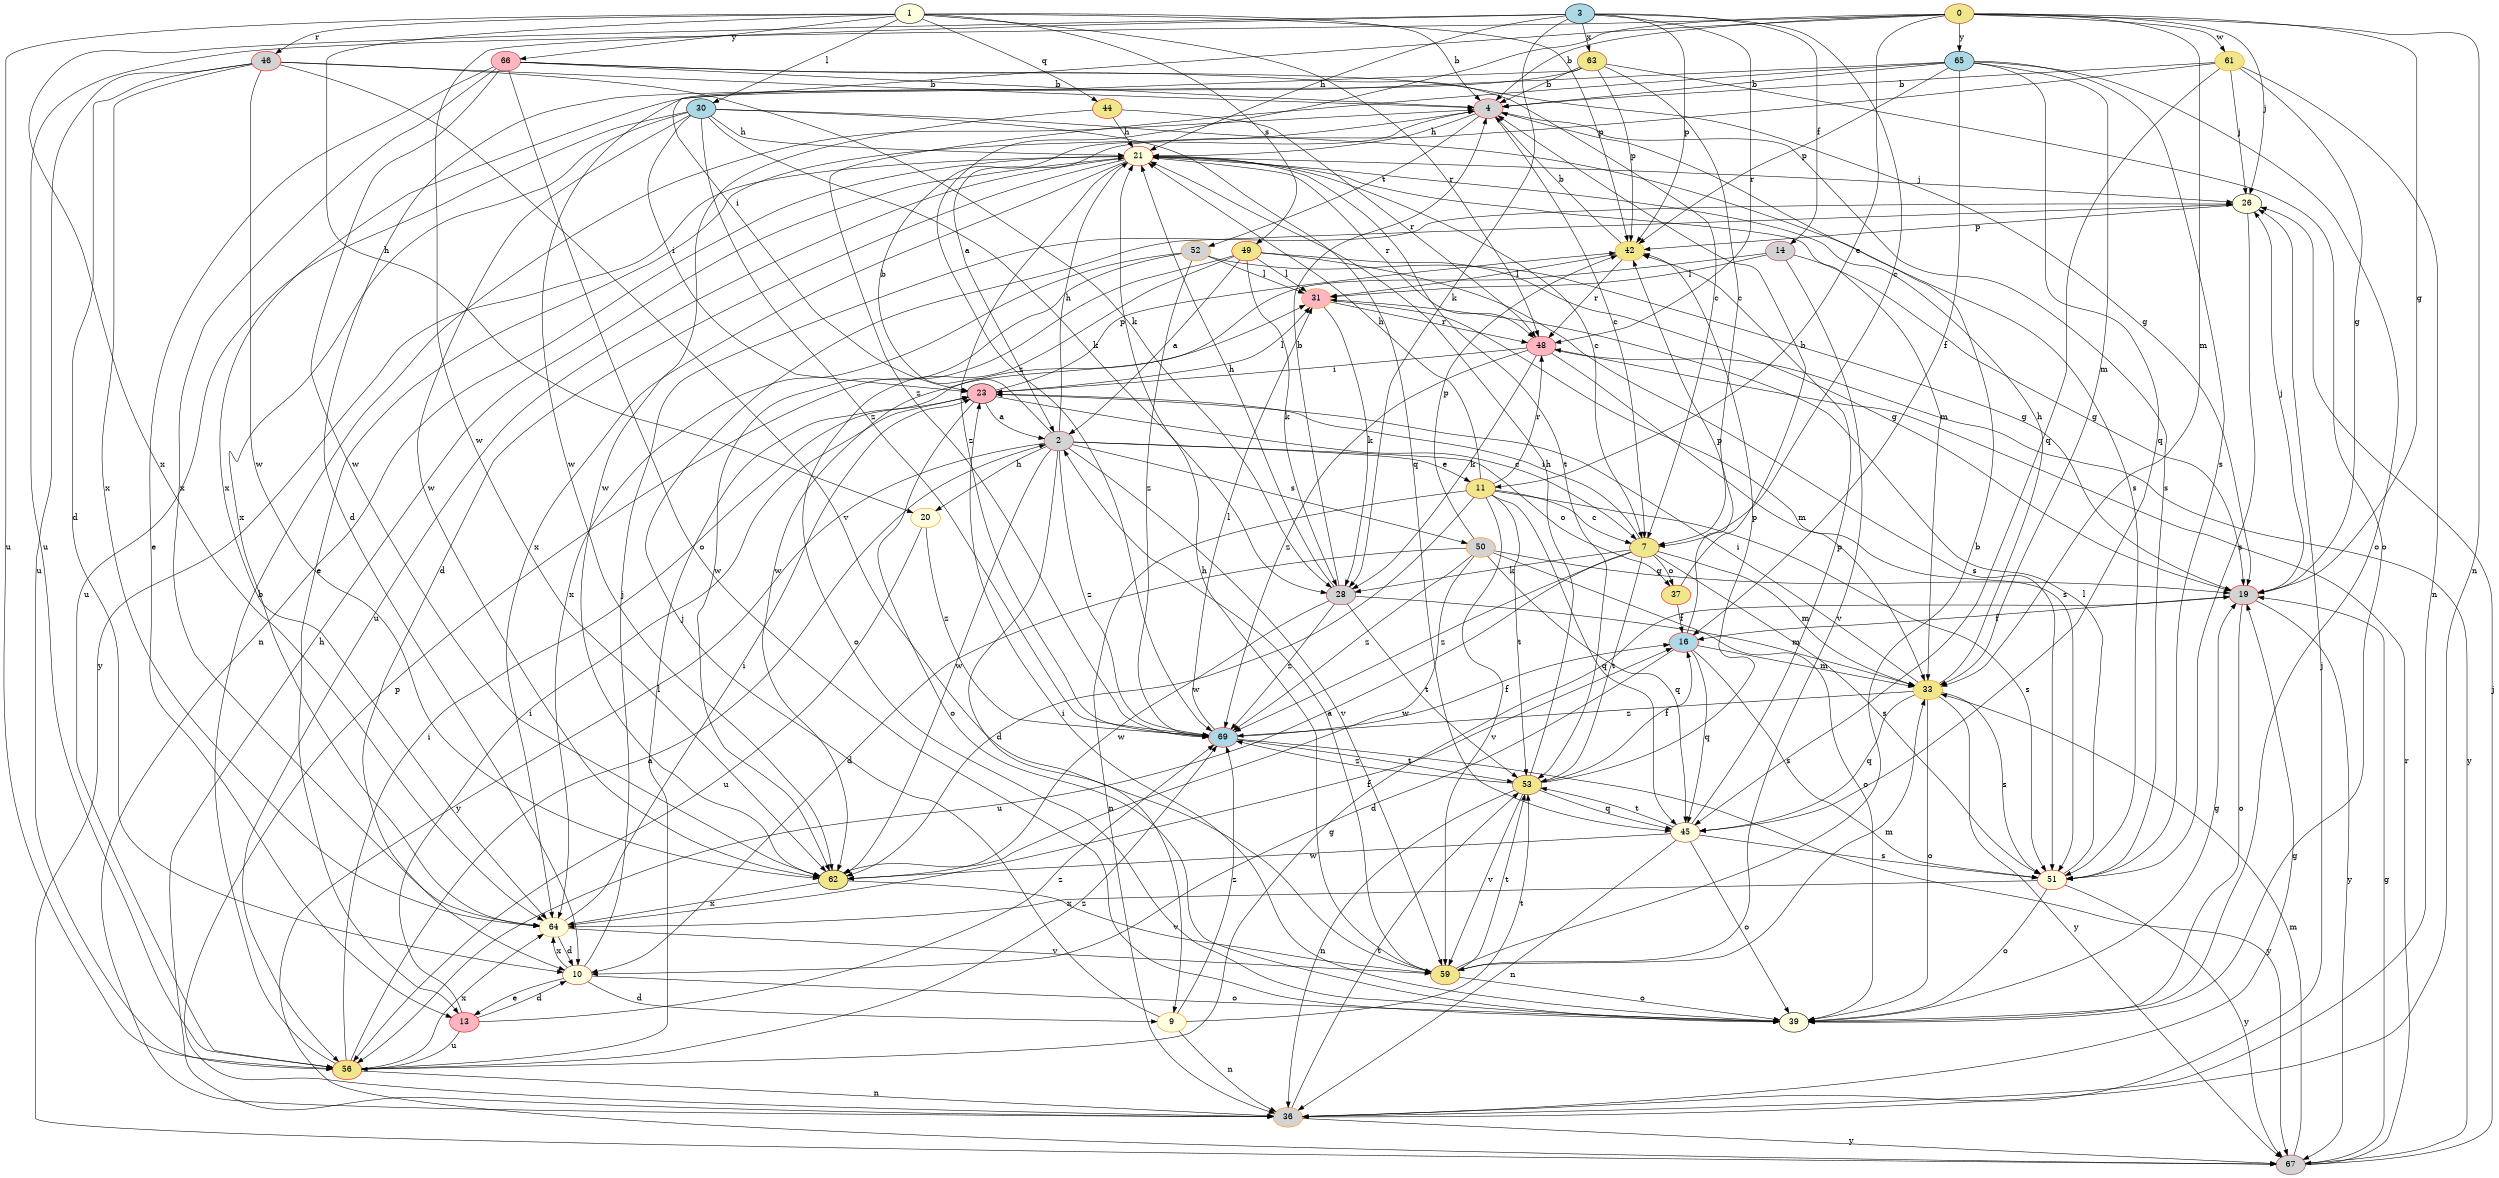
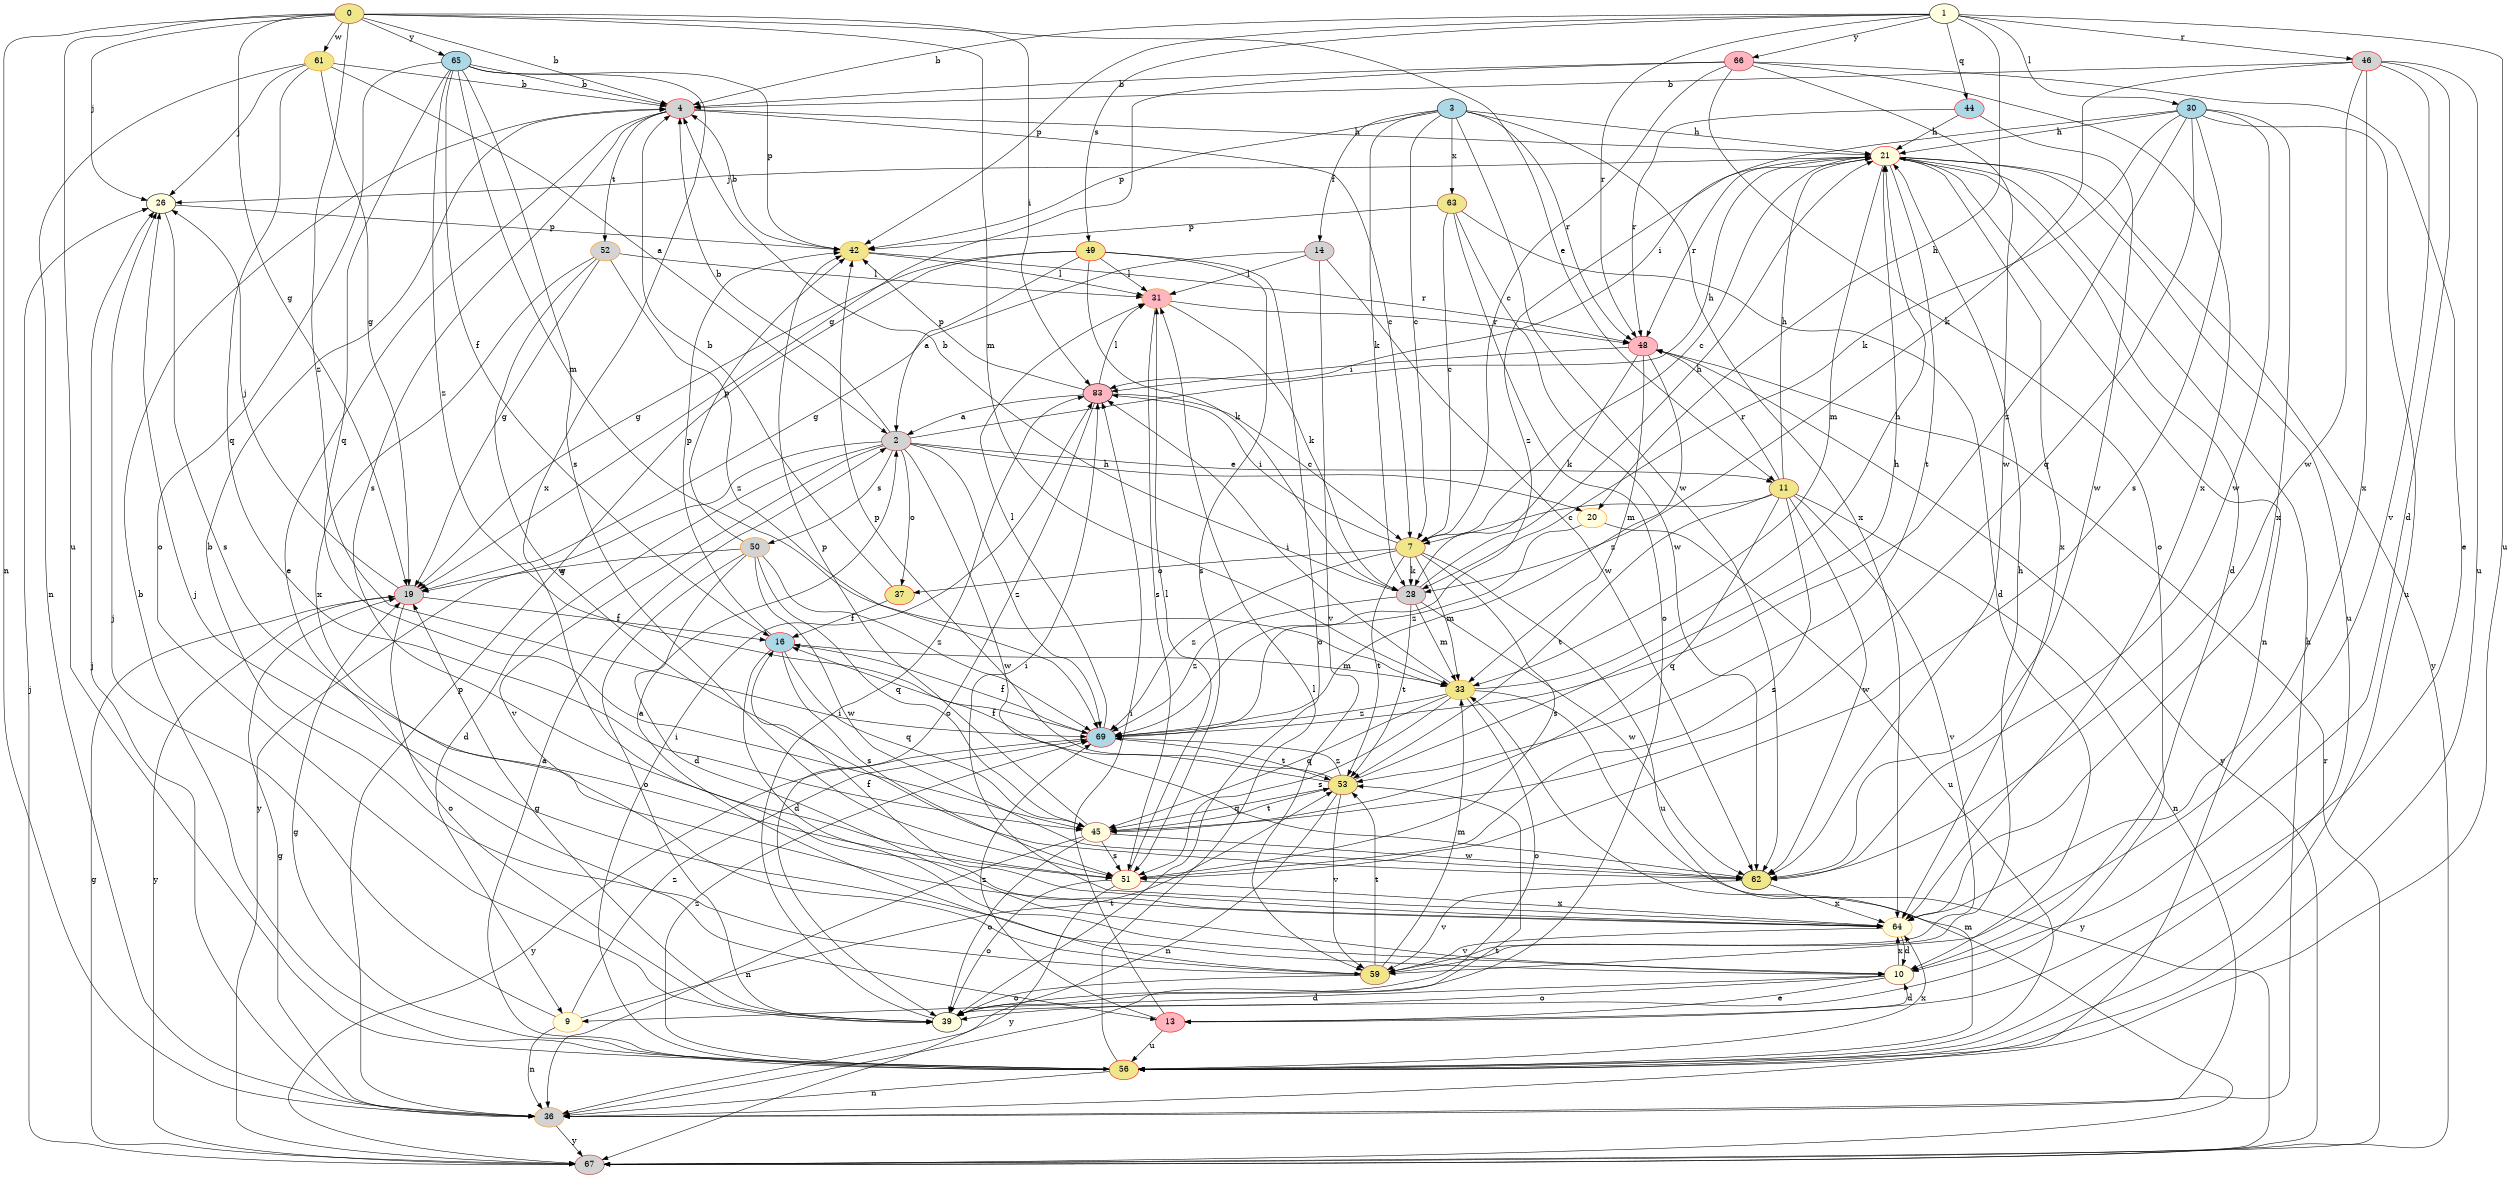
edge "63" -> "4": removed, label "b"
node "44": fillcolor khaki -> lightblue
node "23": label "23" -> "83"
